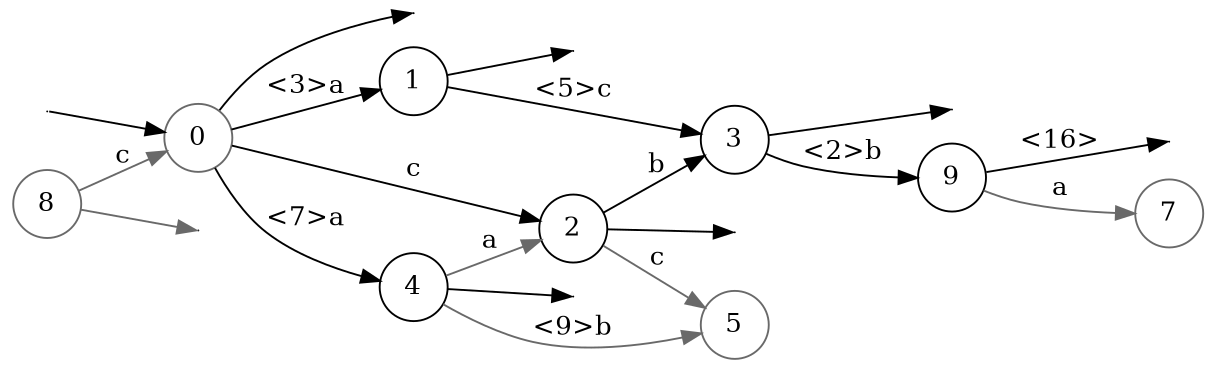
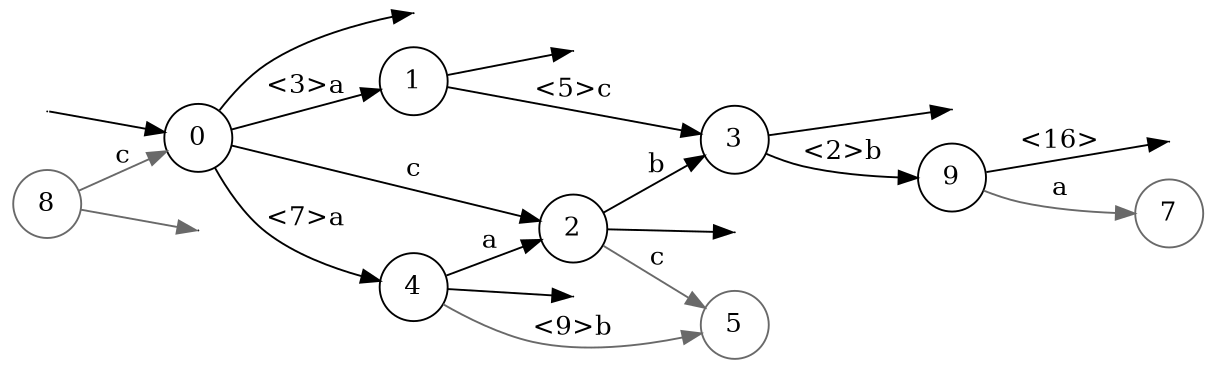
node "0": color DimGray -> black
edge "4" -> "2": color DimGray -> black
